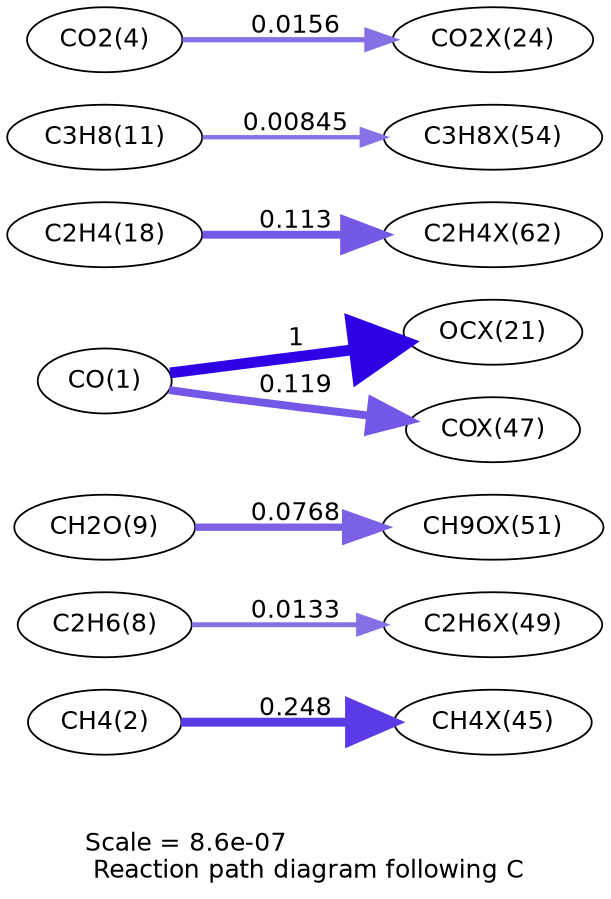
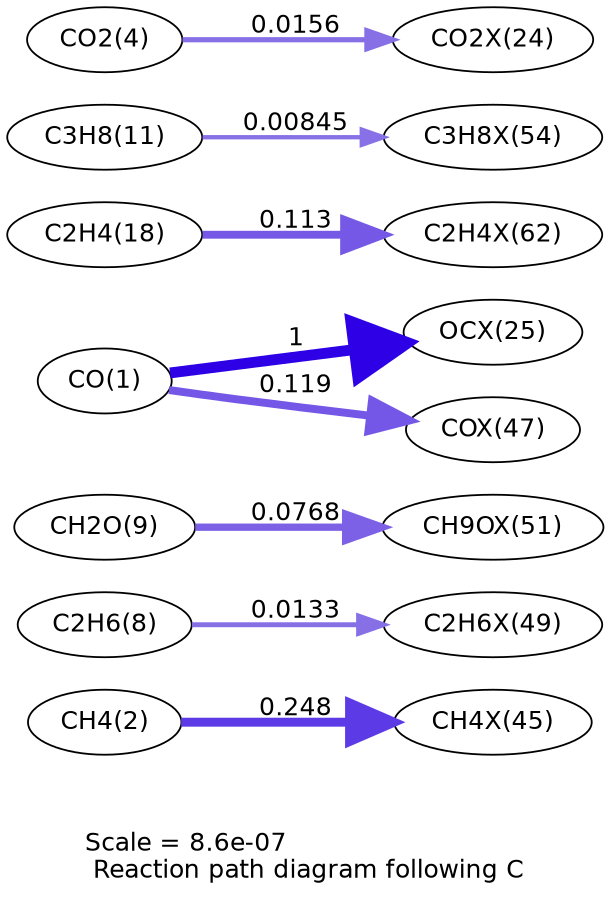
node "OCX(21)": label "OCX(21)" -> "OCX(25)"
